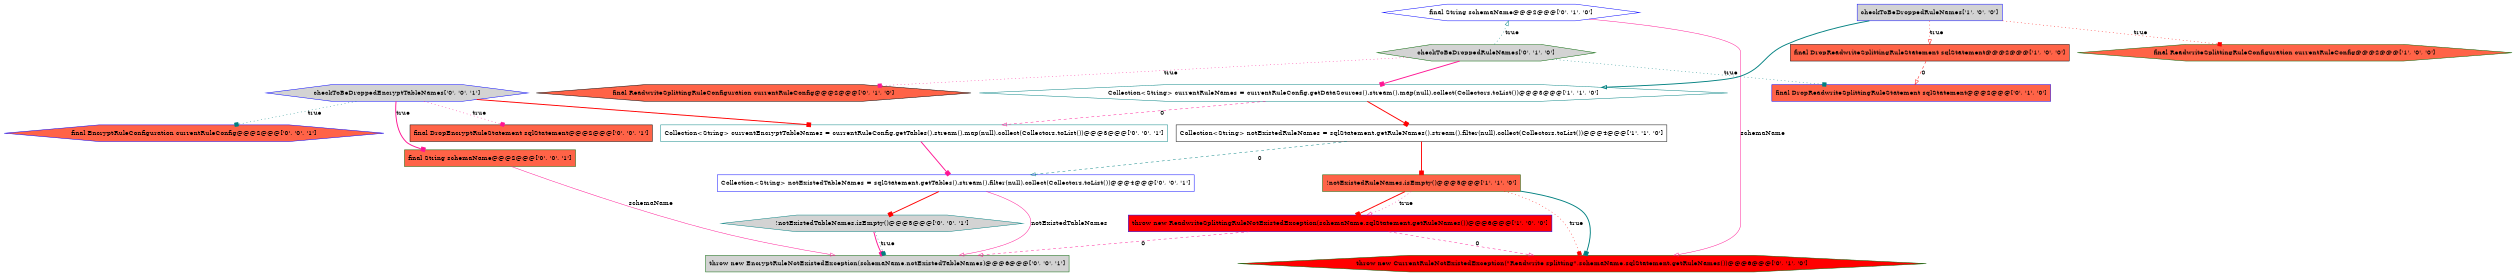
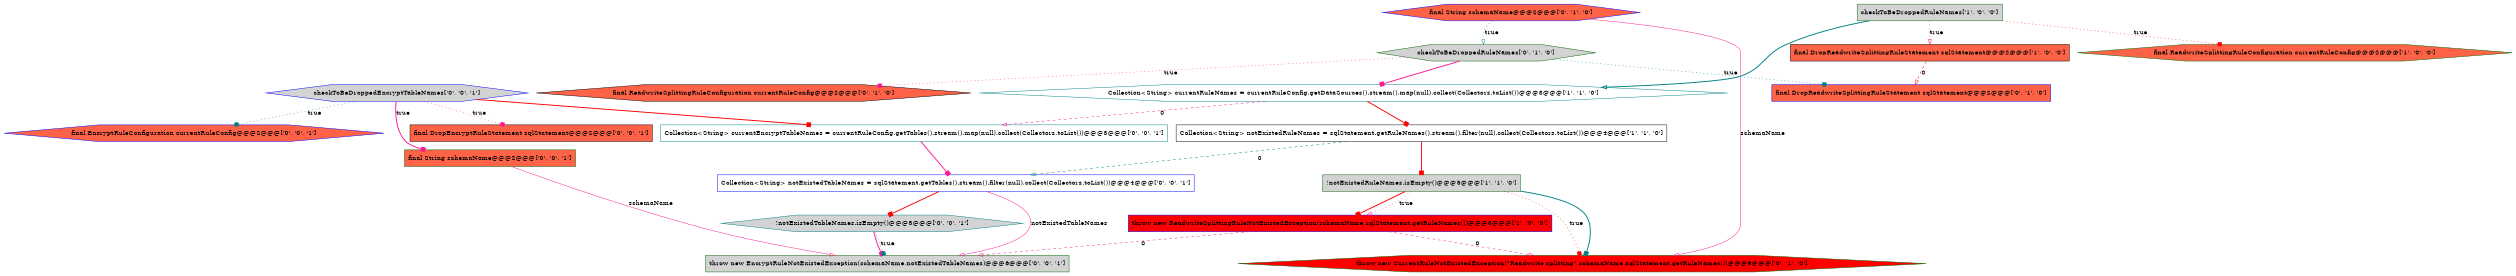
node "final String schemaName@@@2@@@['0', '1', '0']": fillcolor white -> tomato
node "checkToBeDroppedRuleNames['1', '0', '0']": color blue -> darkgreen
edge "checkToBeDroppedRuleNames['0', '1', '0']" -> "final String schemaName@@@2@@@['0', '1', '0']": reversed
node "!notExistedRuleNames.isEmpty()@@@5@@@['1', '1', '0']": fillcolor tomato -> lightgray
